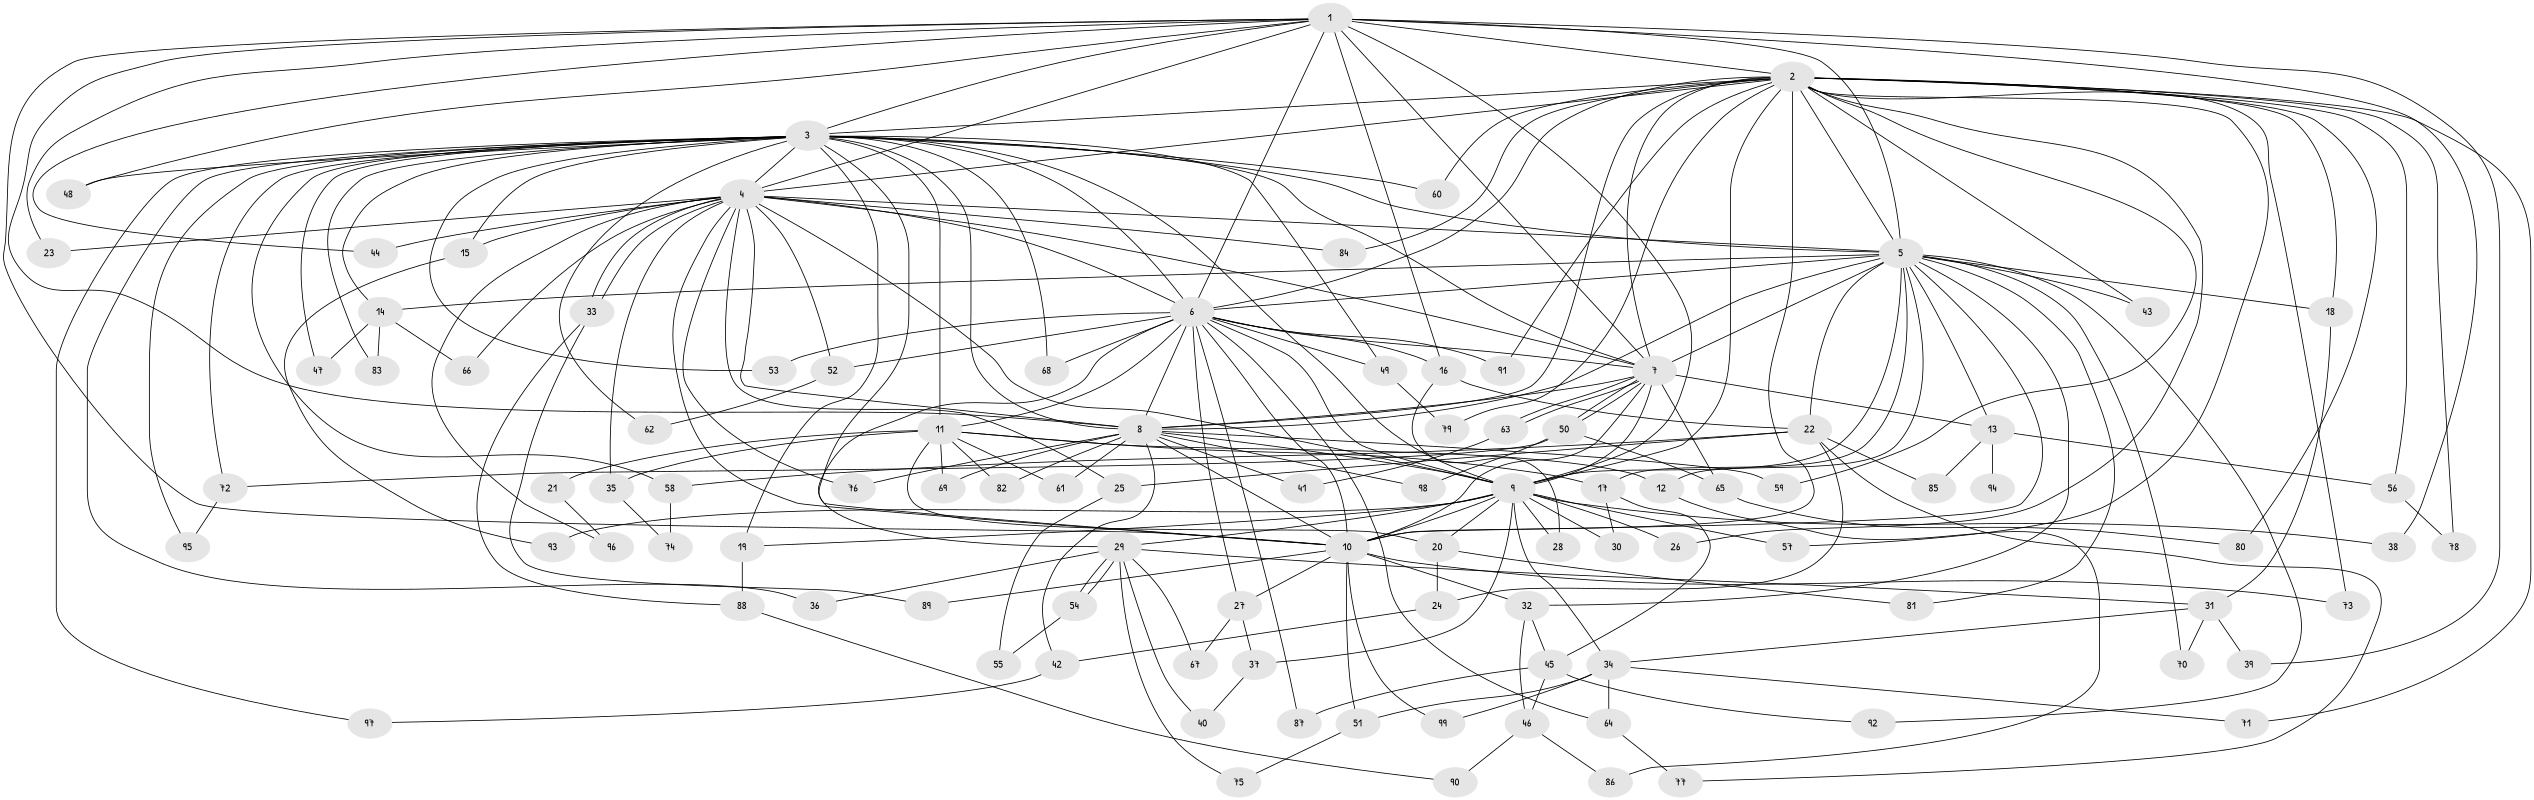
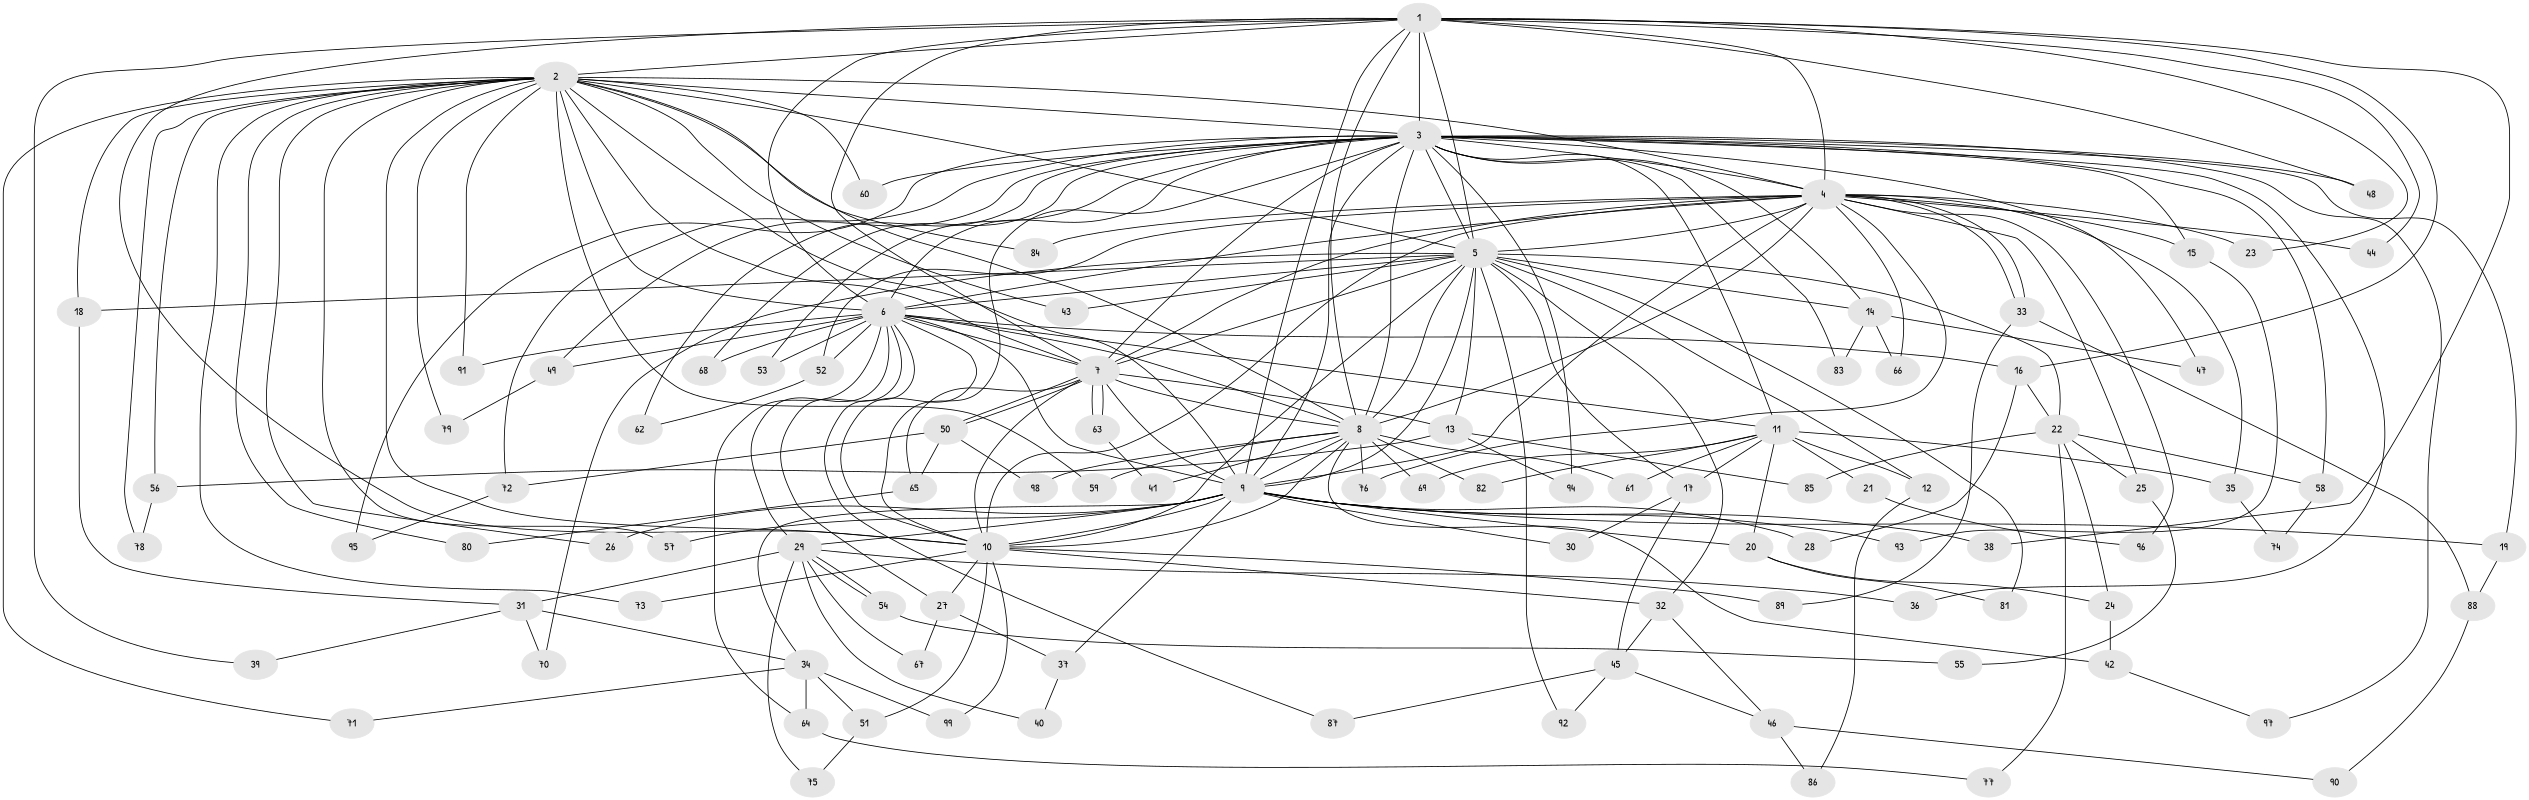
edge "3" -- "94": added
